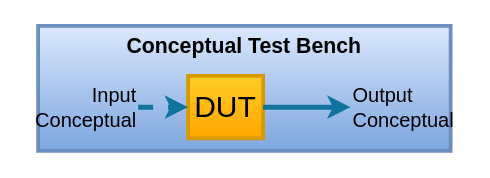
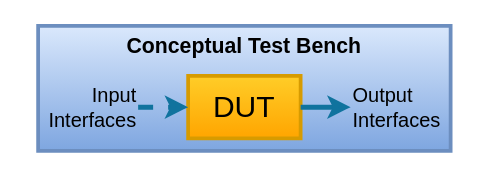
node "Input Conceptual": label "Input Conceptual" -> "Input Interfaces"
node "DUT": size 75x63 -> 113x63
node "Output Conceptual": label "Output Conceptual" -> "Output Interfaces"
